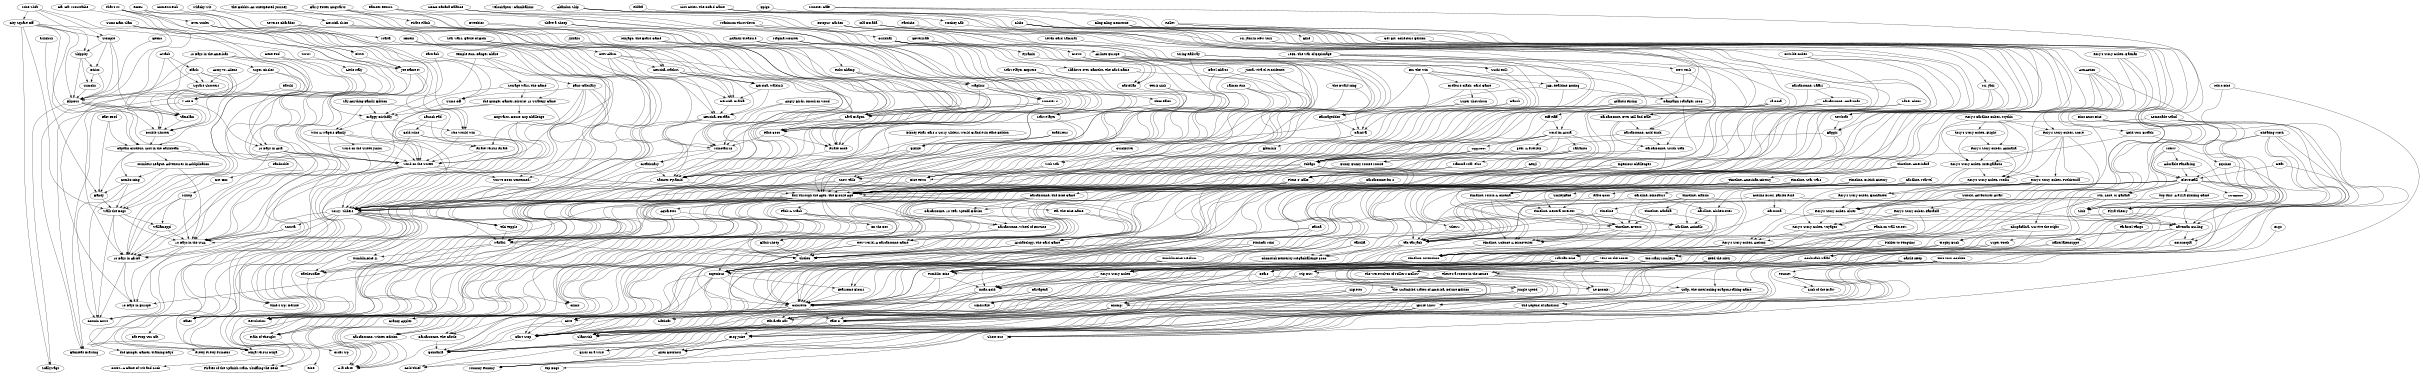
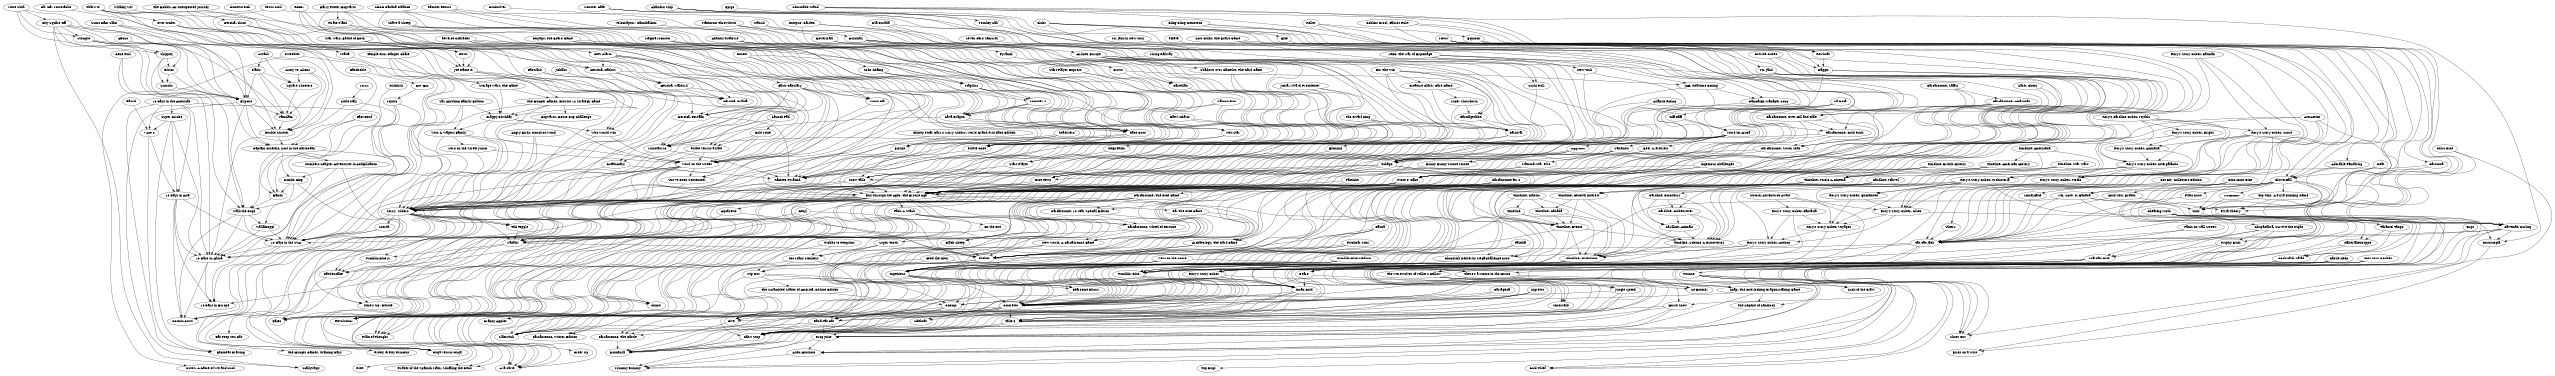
edge "Beer & Pretzels" -> "Tobago": now "Beer & Pretzels" -> "Piece o' Cake"
edge "Timeline: General Interest" -> "Cardline: Animals": now "Timeline: General Interest" -> "Timeline: Canada"
